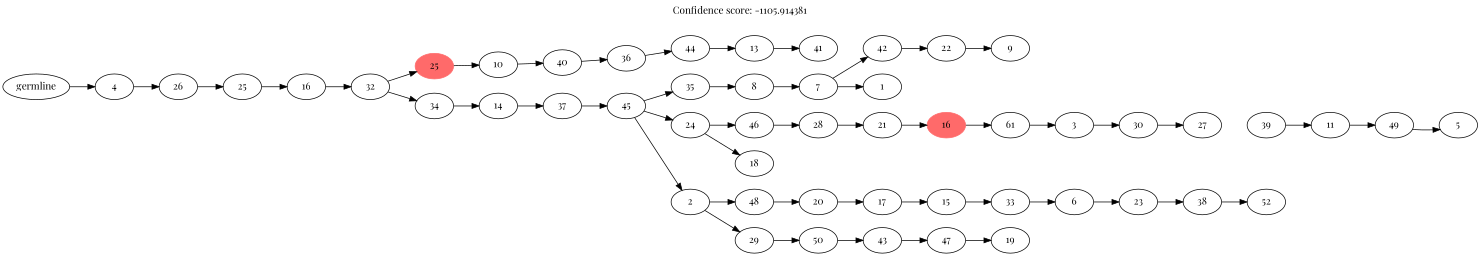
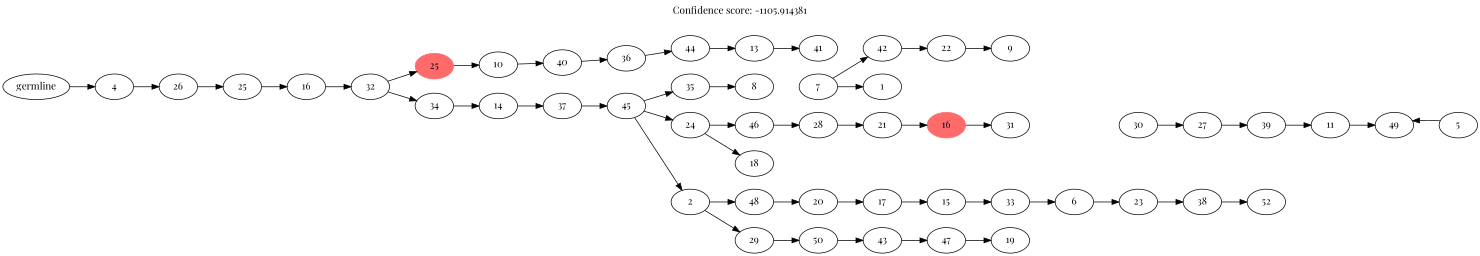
edge "8" -> "7": removed
node "61": label "61" -> "31"
node "3": removed
edge "27" -> "39": added
edge "49" -> "5": reversed
